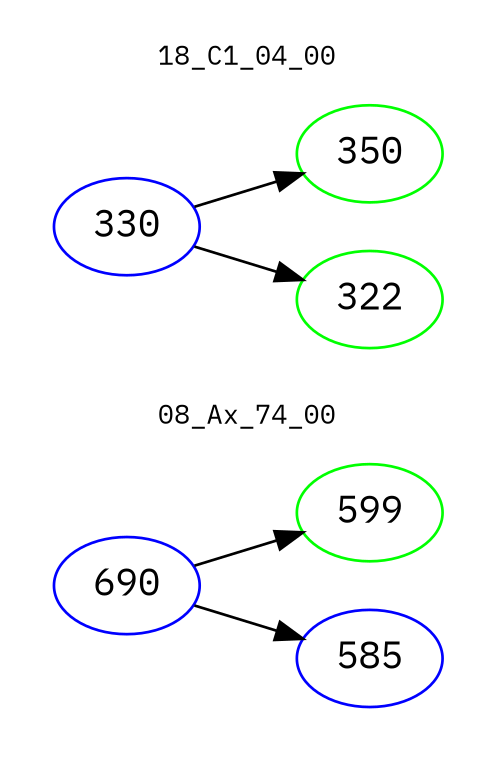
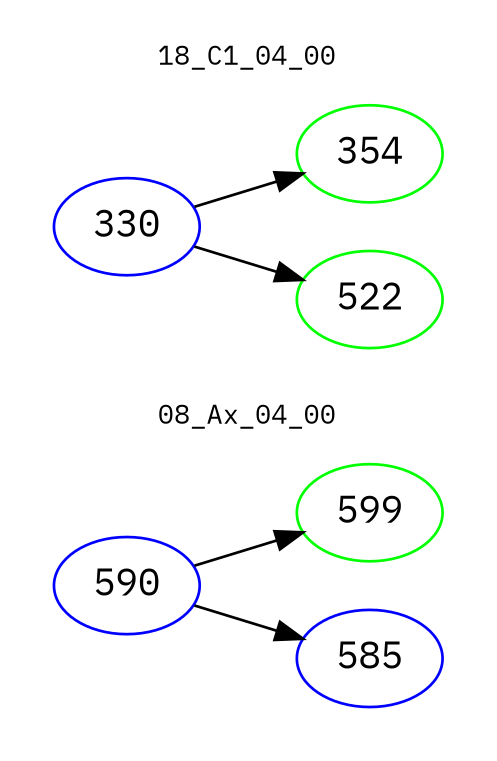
node "350": label "350" -> "354"
node "322": label "322" -> "522"
cluster "08_Ax_74_00": label "08_Ax_74_00" -> "08_Ax_04_00"
node "690": label "690" -> "590"
